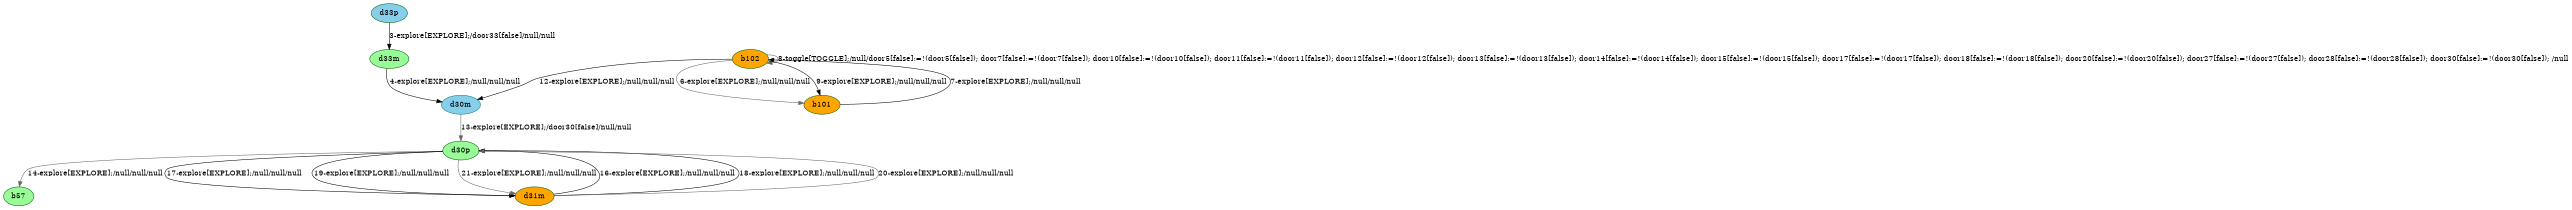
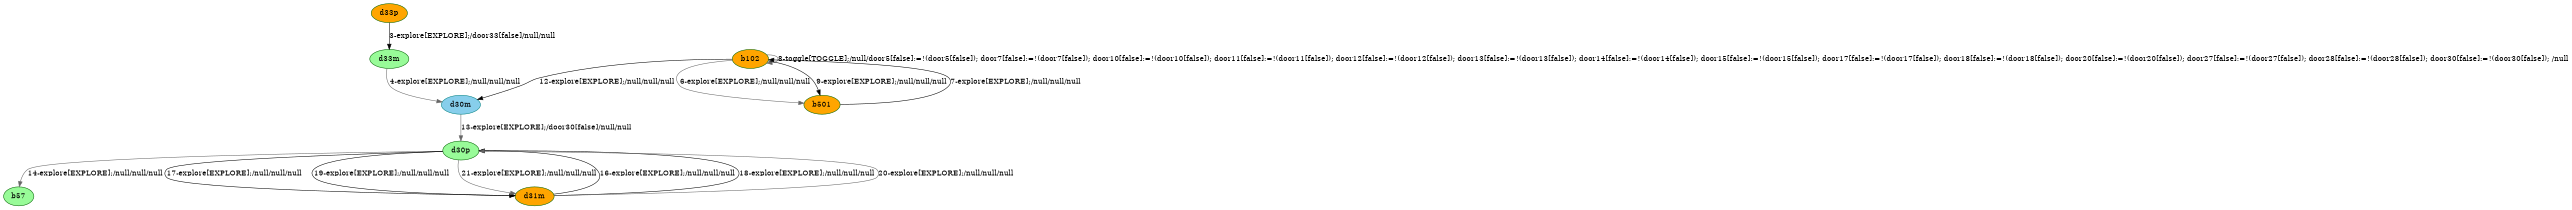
node "d33p": fillcolor skyblue -> orange
edge "d33m" -> "d30m": color black -> gray40
node "b101": label "b101" -> "b501"
